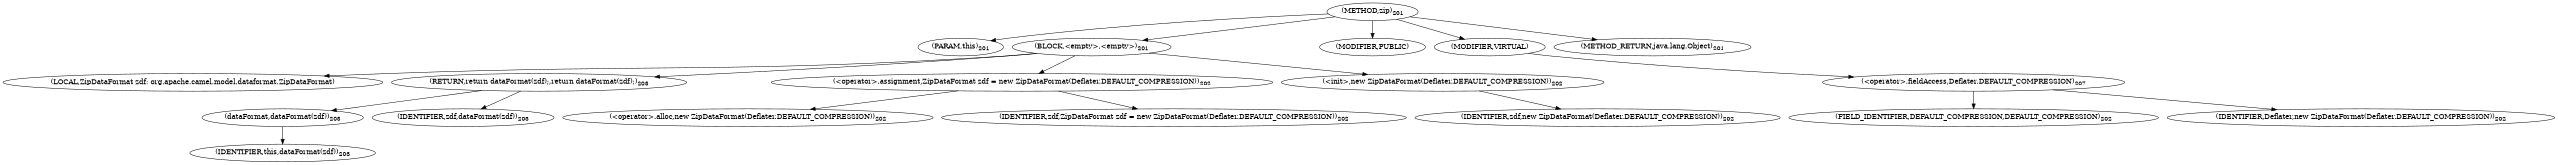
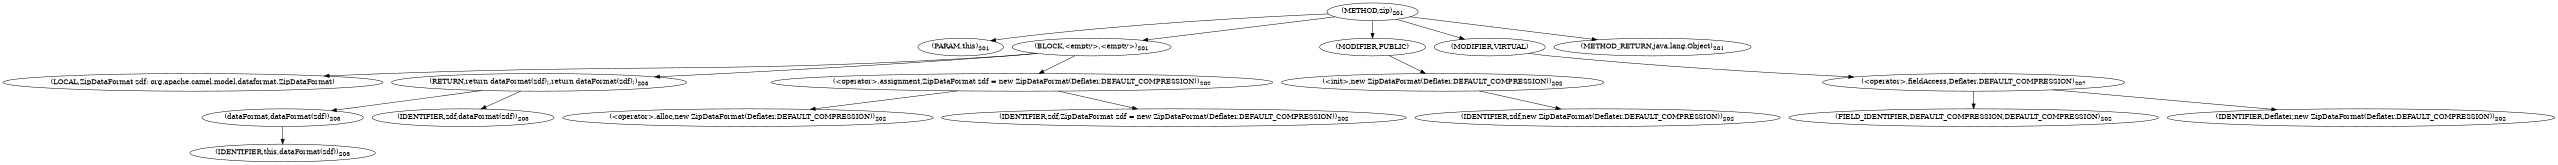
edge "(BLOCK,<empty>,<empty>)" -> "(<init>,new ZipDataFormat(Deflater.DEFAULT_COMPRESSION))": now "(MODIFIER,PUBLIC)" -> "(<init>,new ZipDataFormat(Deflater.DEFAULT_COMPRESSION))"
